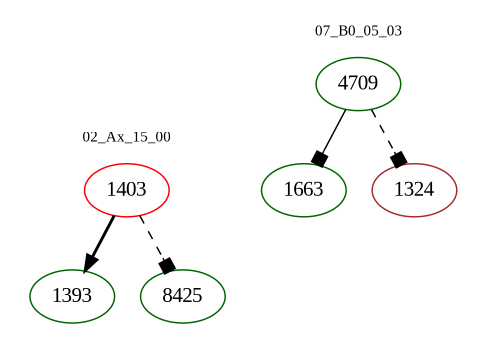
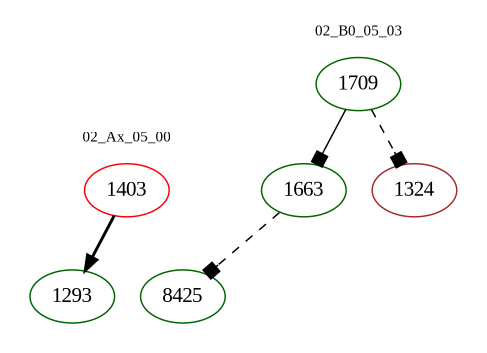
cluster "07_B0_05_03": label "07_B0_05_03" -> "02_B0_05_03"
node "4709": label "4709" -> "1709"
cluster "02_Ax_15_00": label "02_Ax_15_00" -> "02_Ax_05_00"
edge "1403" -> "8425": now "1663" -> "8425"
node "1393": label "1393" -> "1293"
